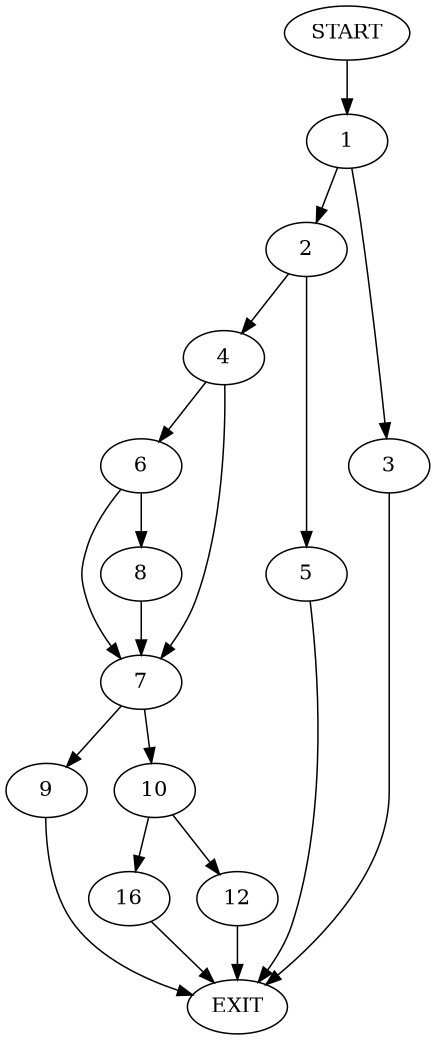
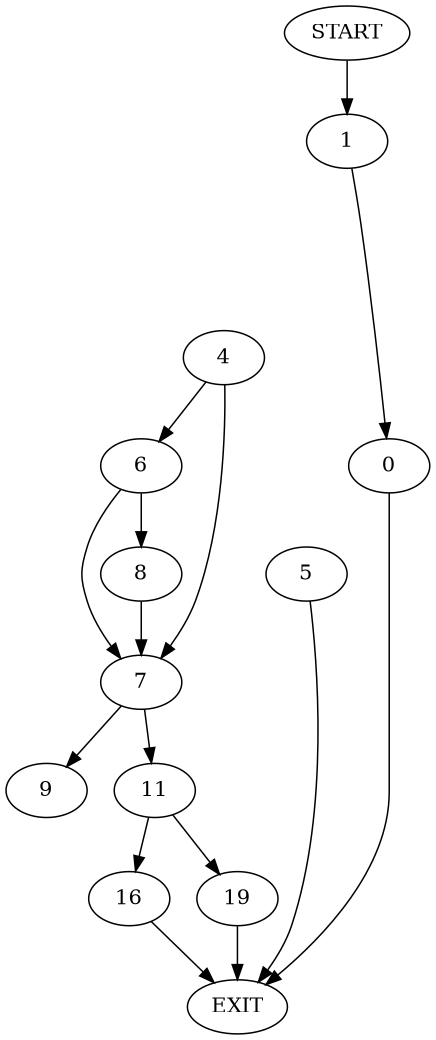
node "2": removed
node "3": label "3" -> "0"
node "10": label "10" -> "11"
node "12": label "12" -> "19"
edge "9" -> "EXIT": removed
